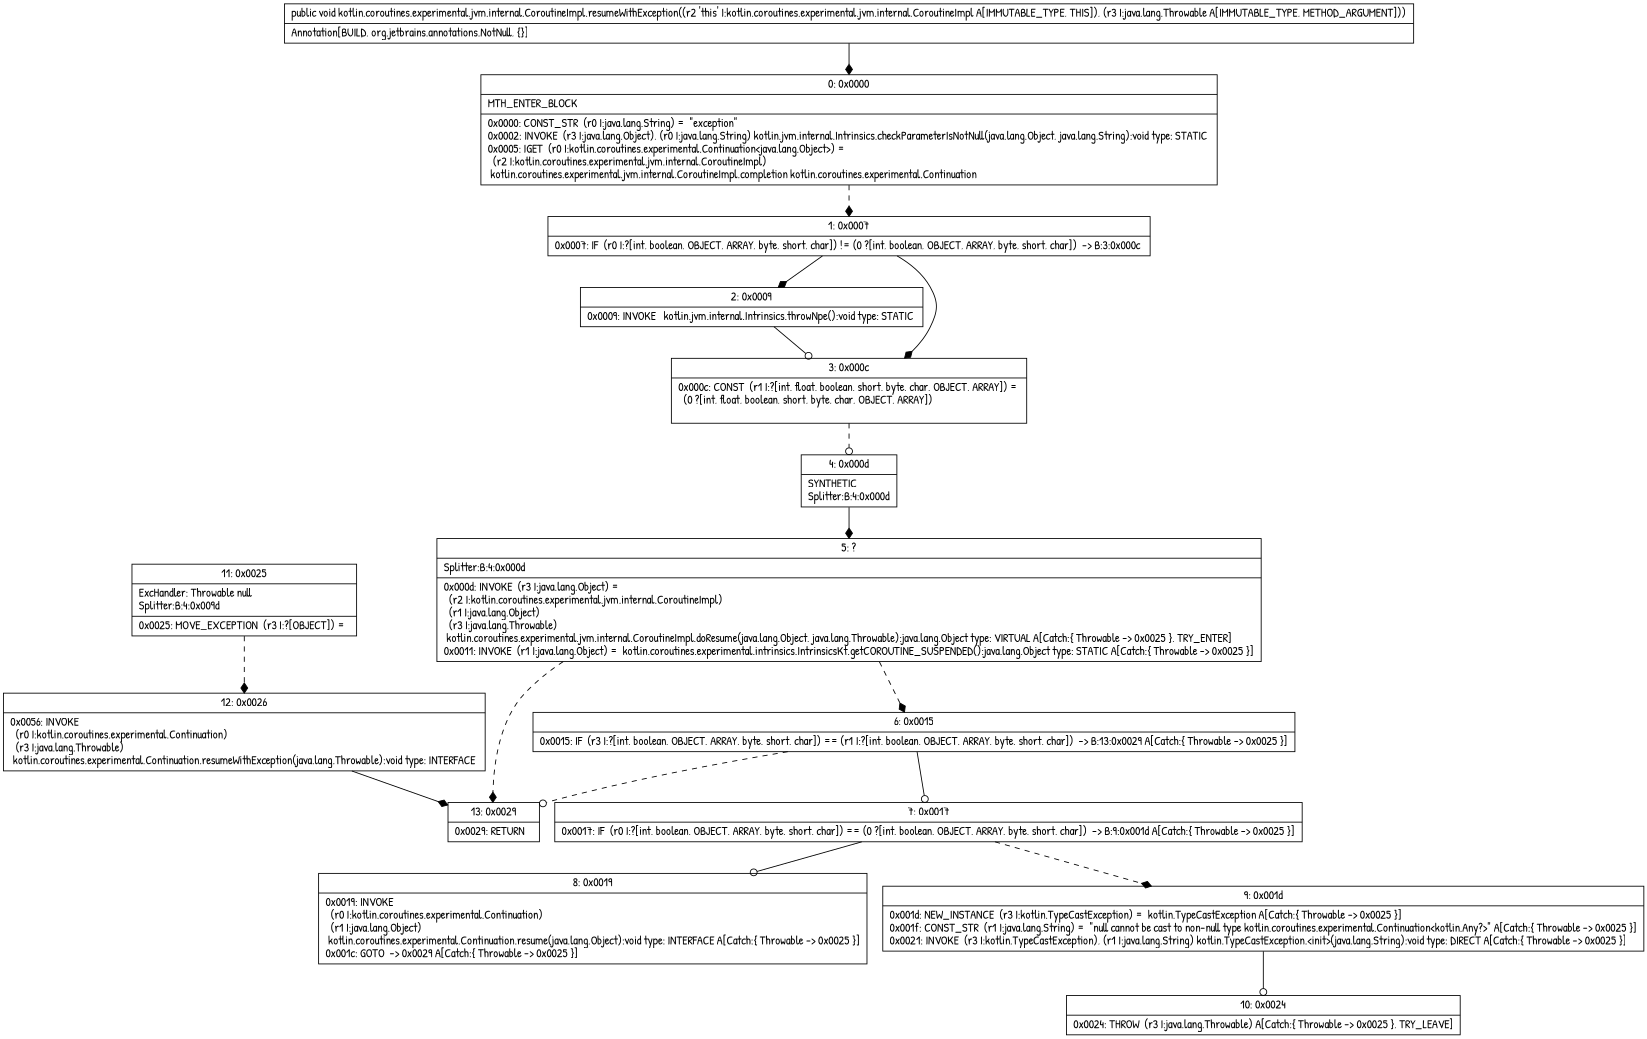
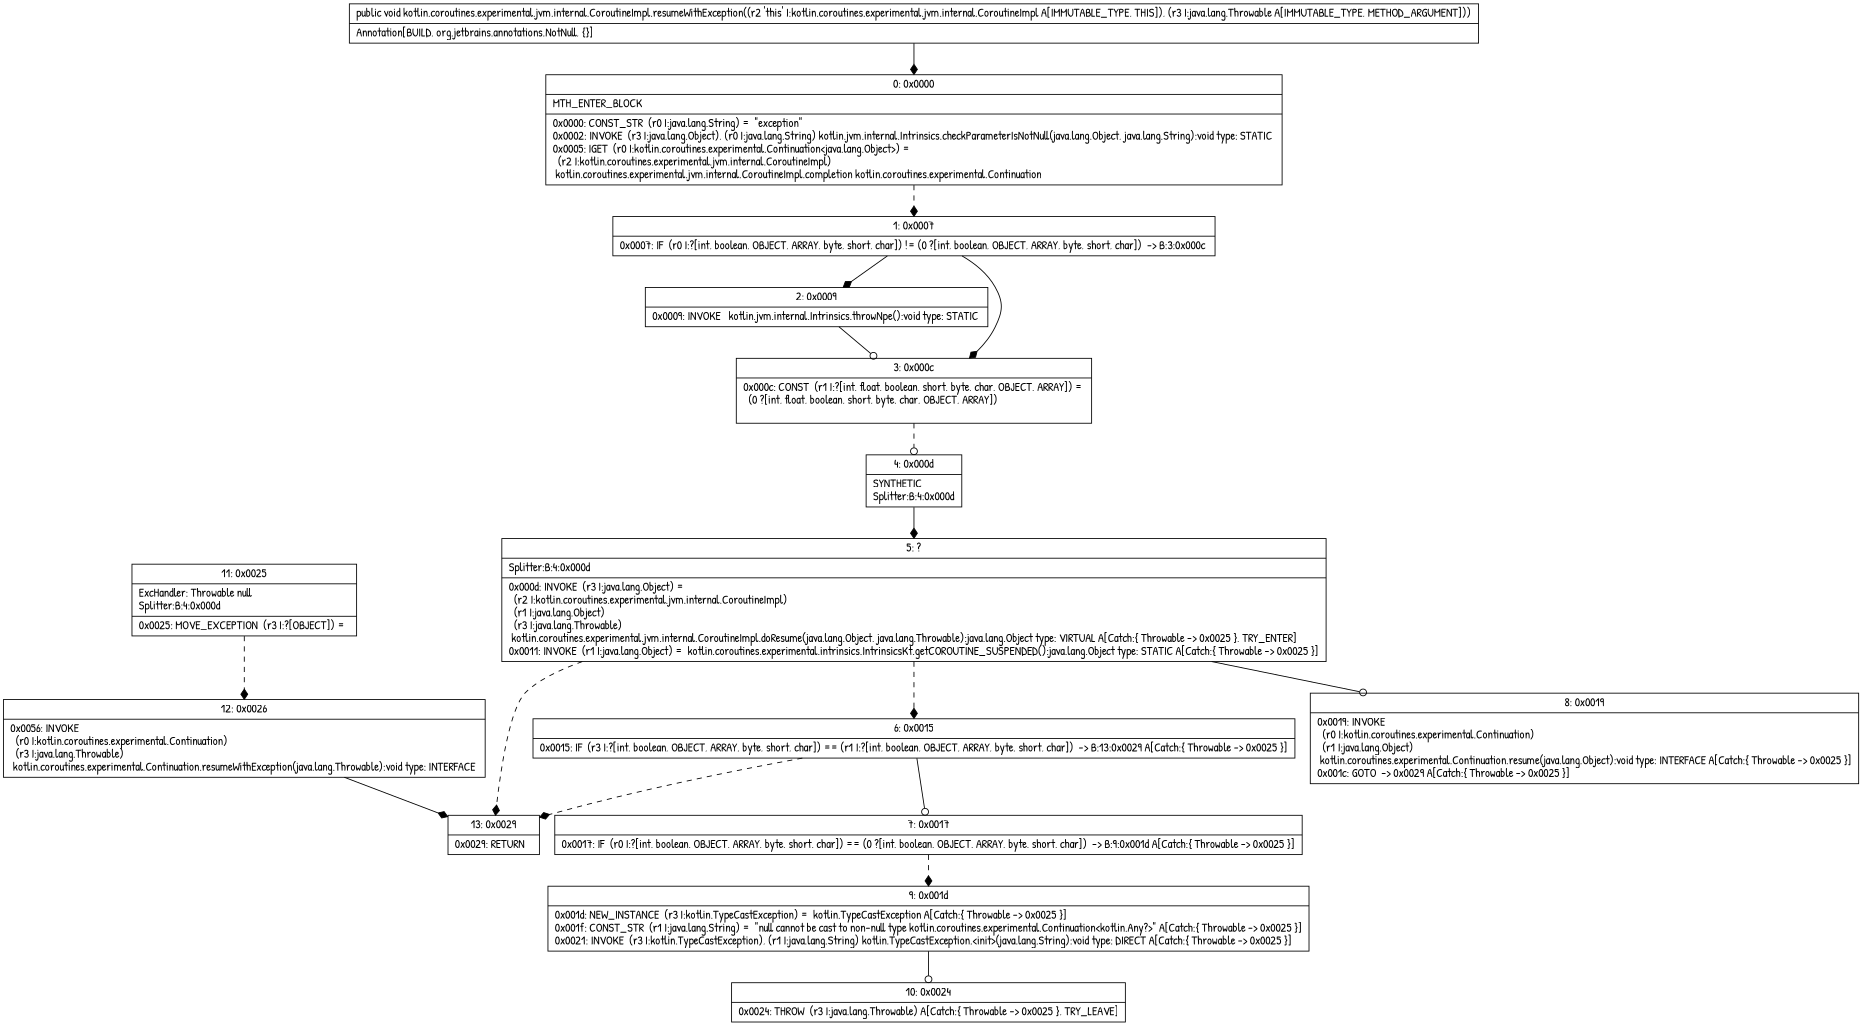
node "11: 0x0025": text "Splitter:B:4:0x009d" -> "Splitter:B:4:0x000d"
edge "6: 0x0015" -> "13: 0x0029": arrowhead odot -> diamond
edge "7: 0x0017" -> "8: 0x0019": now "5: ?" -> "8: 0x0019"
